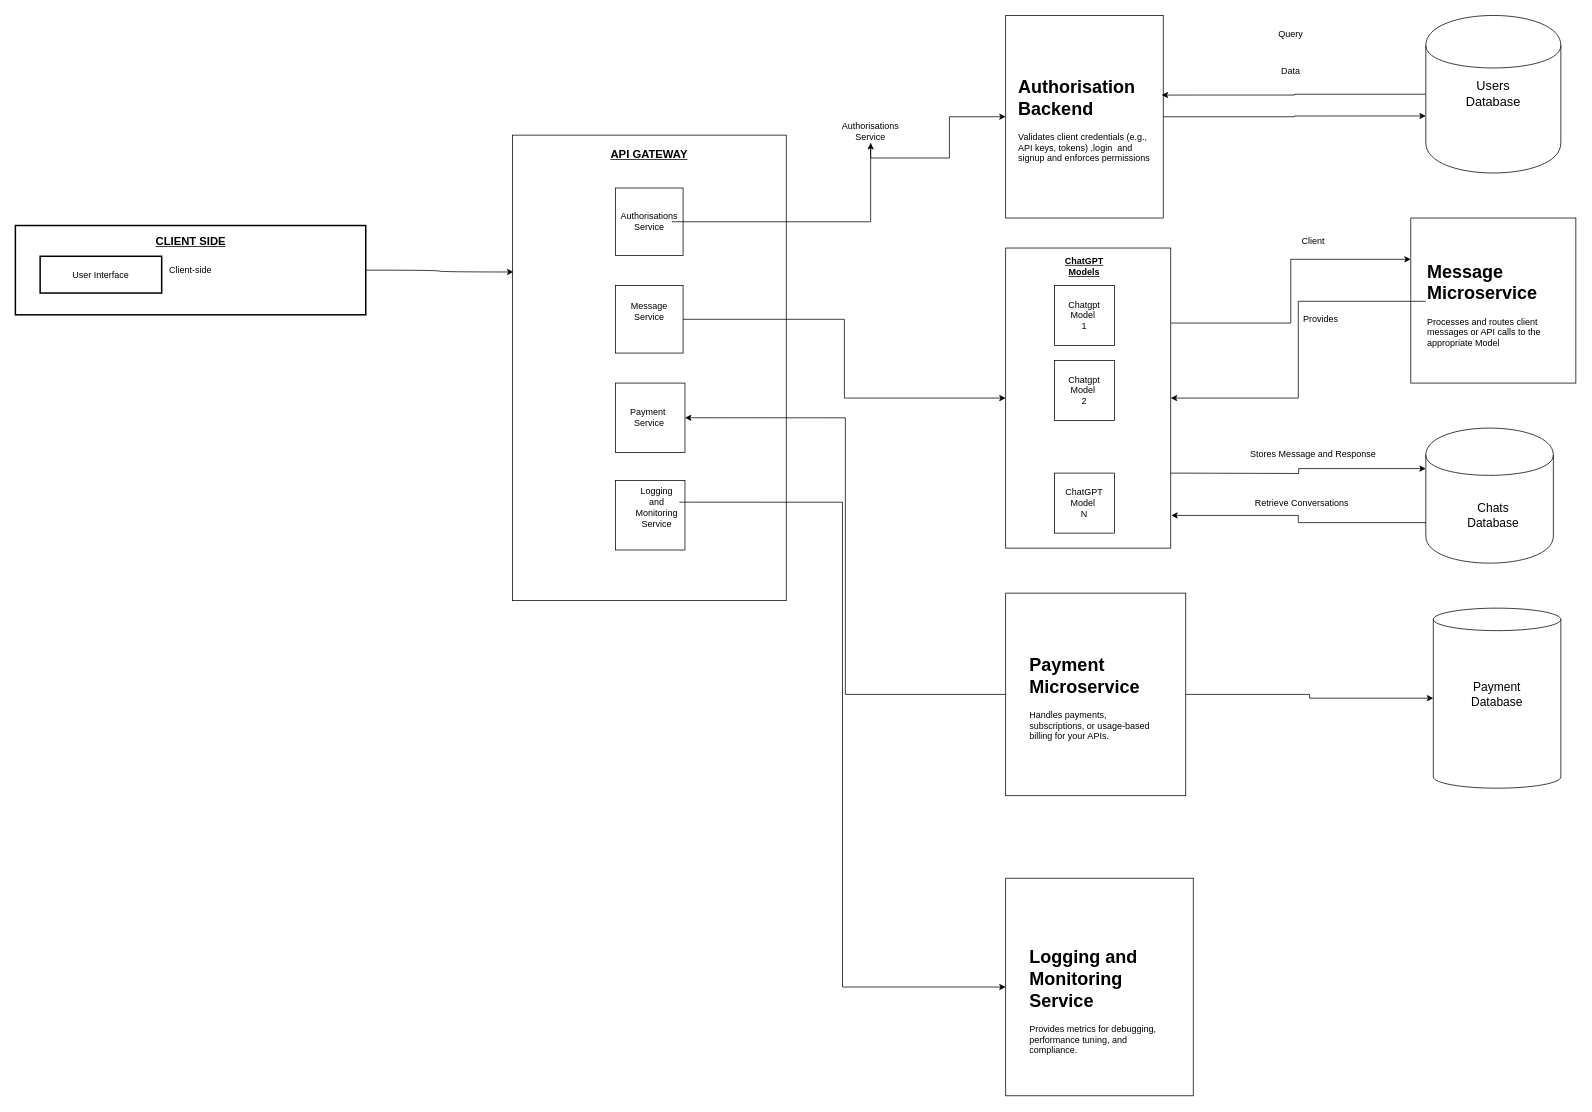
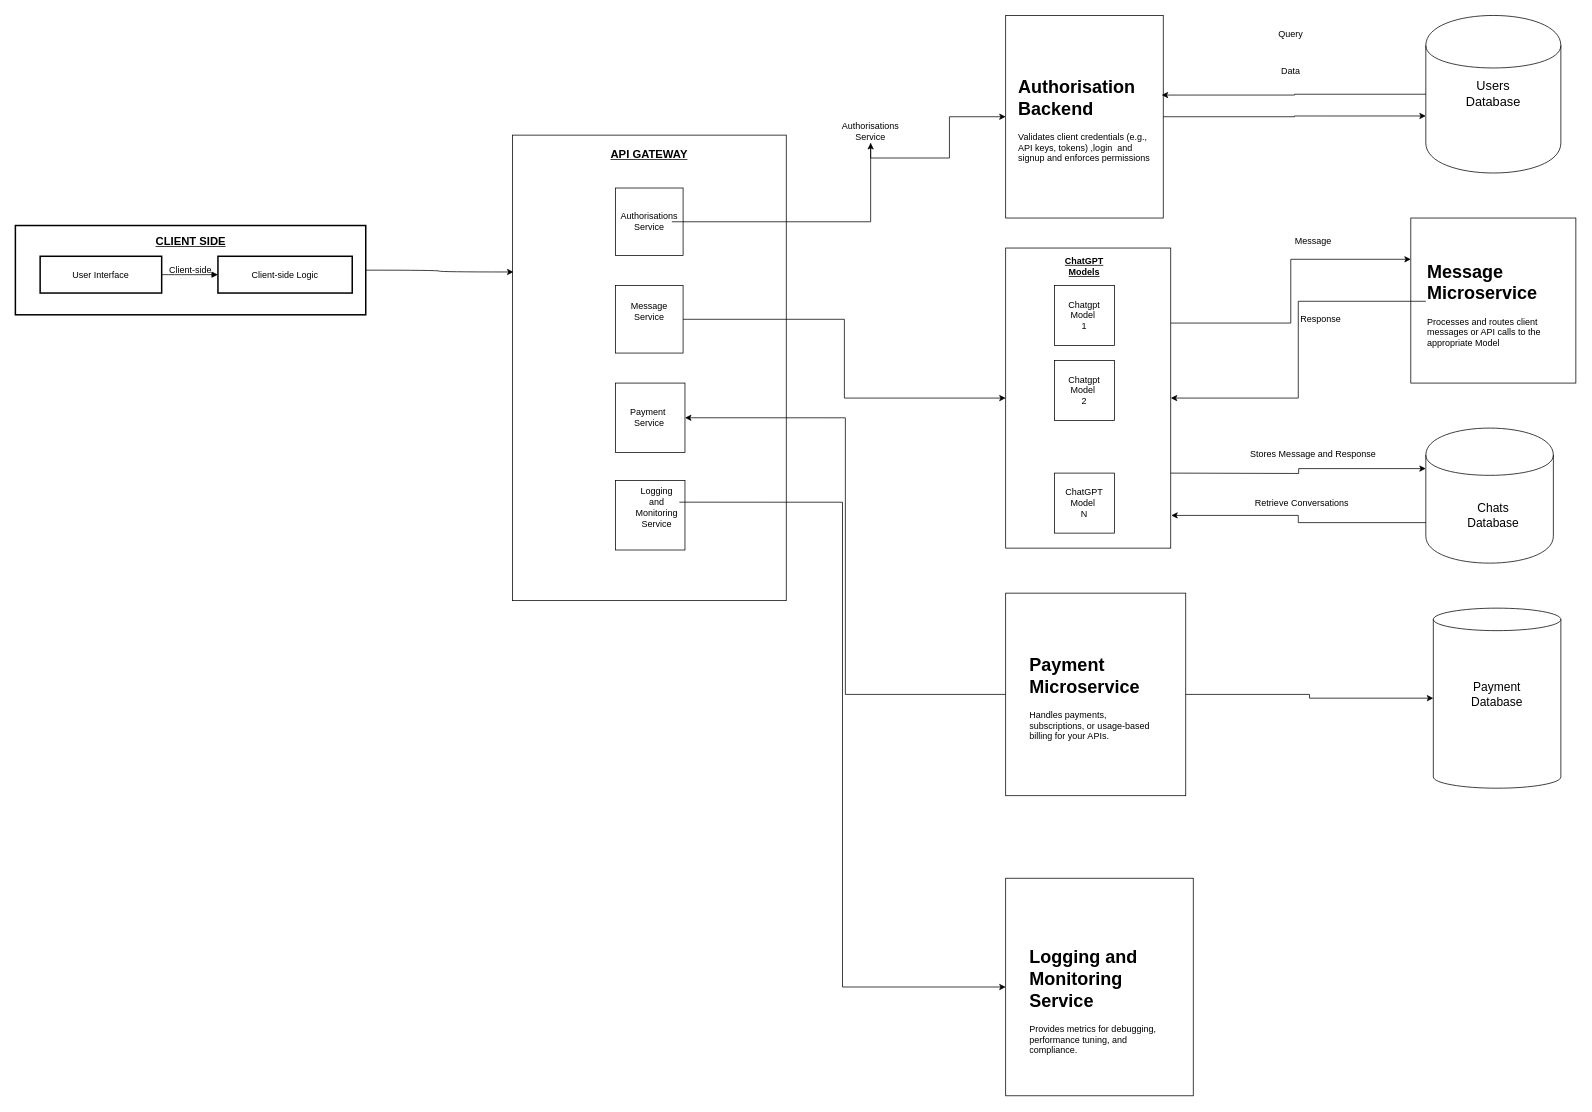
node "Client": label "Client" -> "Message"
edge "User Interface" -> "Client-side Logic": added
node "Client-side Logic": added
node "Provides": label "Provides" -> "Response"
